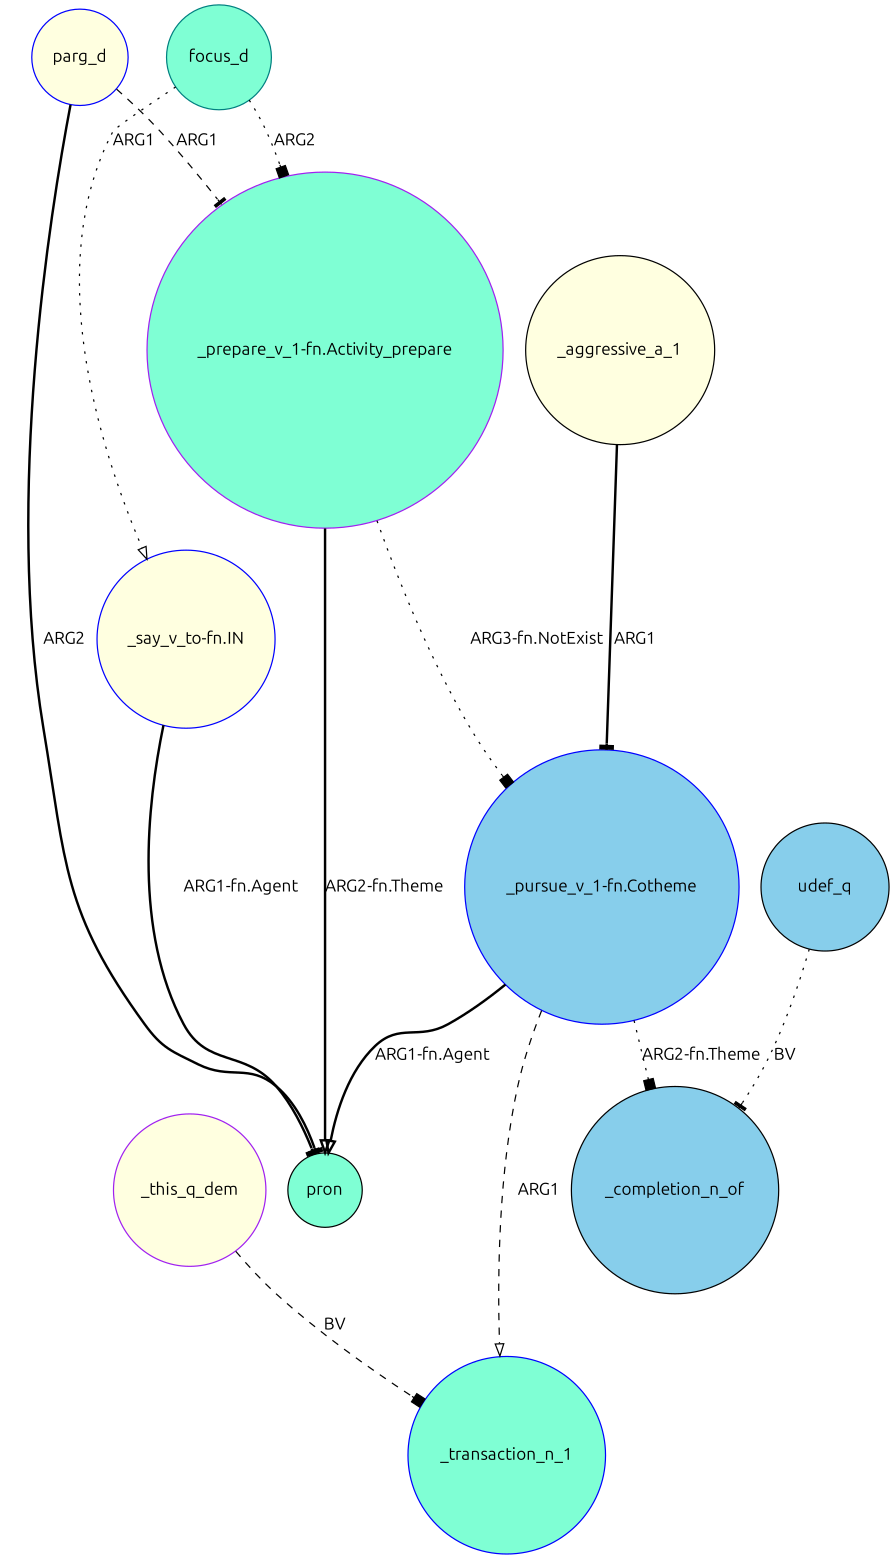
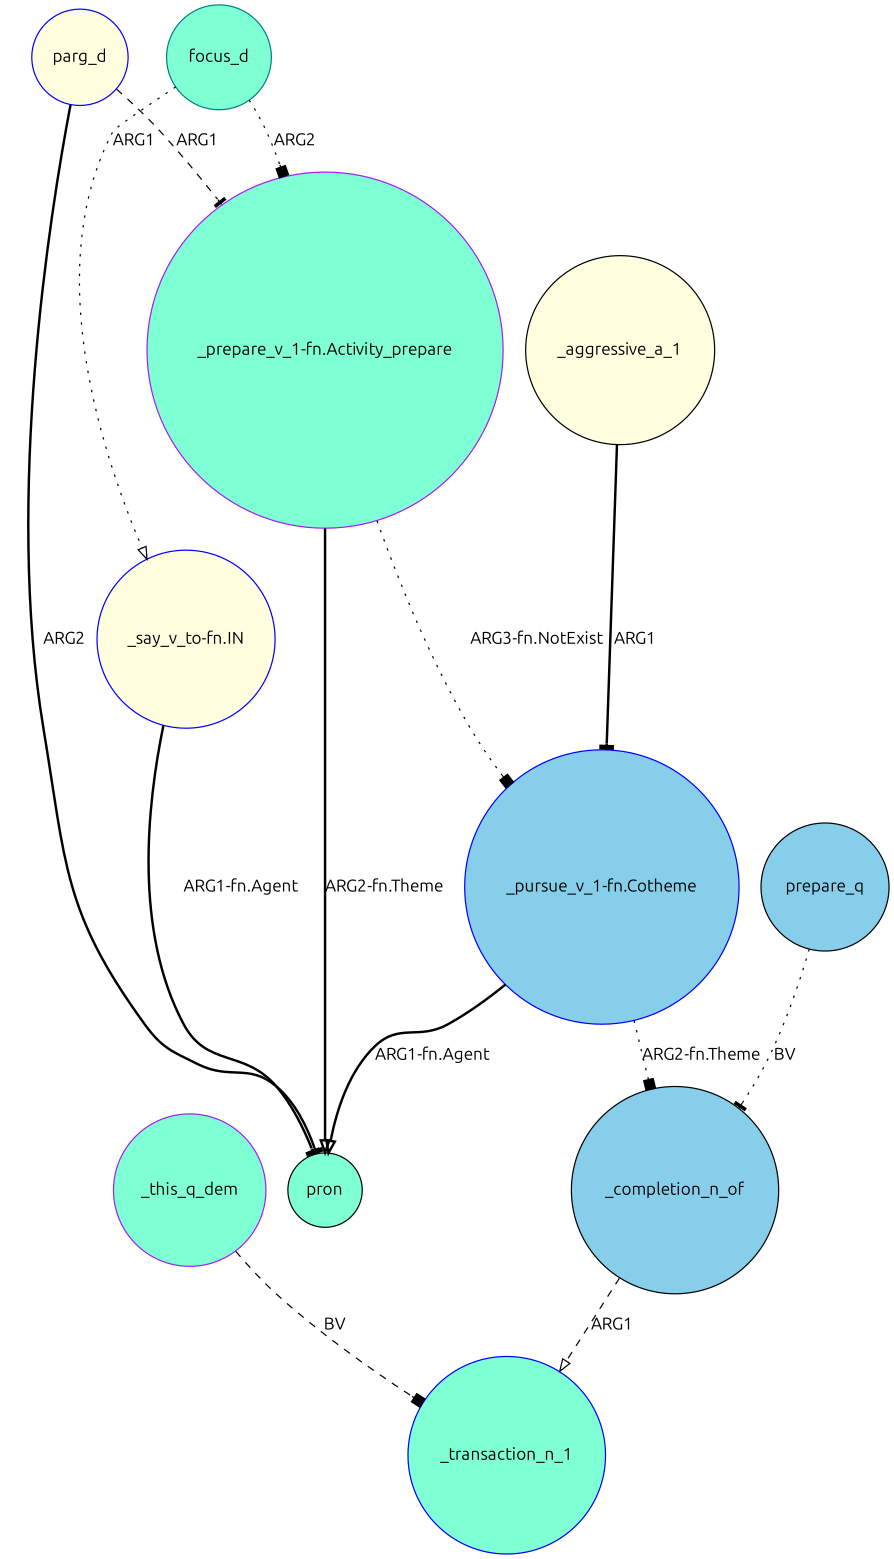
node "udef_q": label "udef_q" -> "prepare_q"
edge "_pursue_v_1-fn.Cotheme" -> "_transaction_n_1": now "_completion_n_of" -> "_transaction_n_1"
node "_this_q_dem": fillcolor lightyellow -> aquamarine
